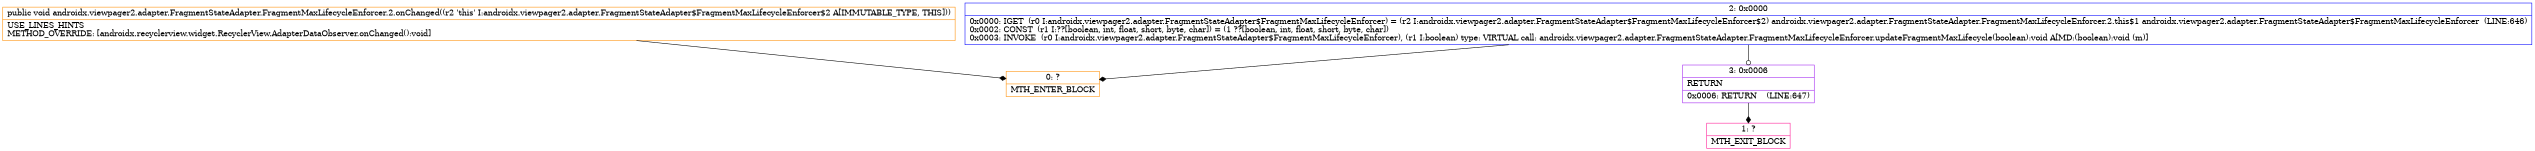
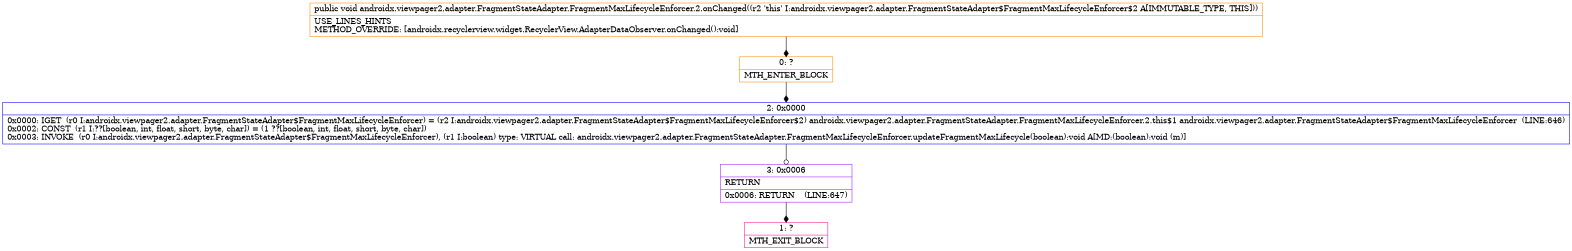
edge "2: 0x0000" -> "0: ?": reversed
